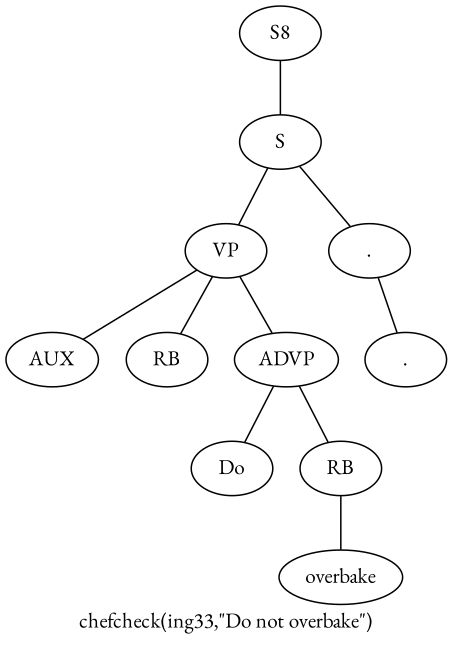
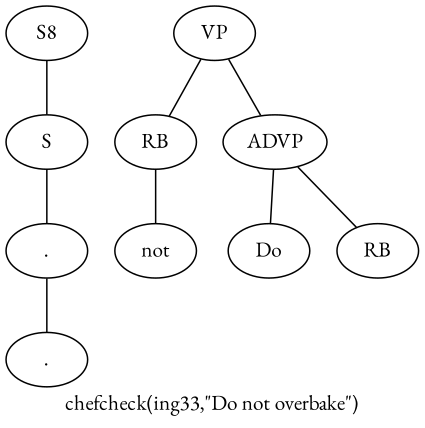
edge "S" -- "VP": removed
node "not": added
node "AUX": removed
node "overbake": removed
